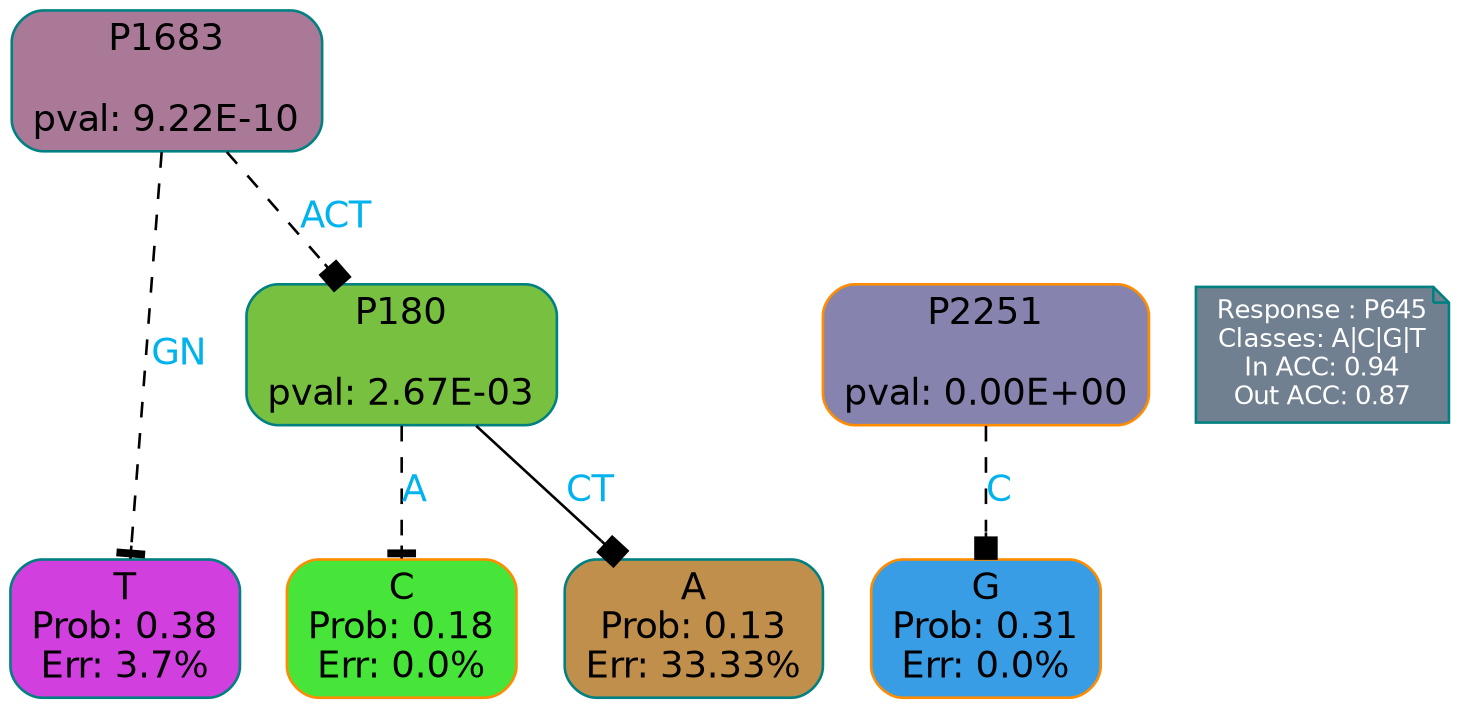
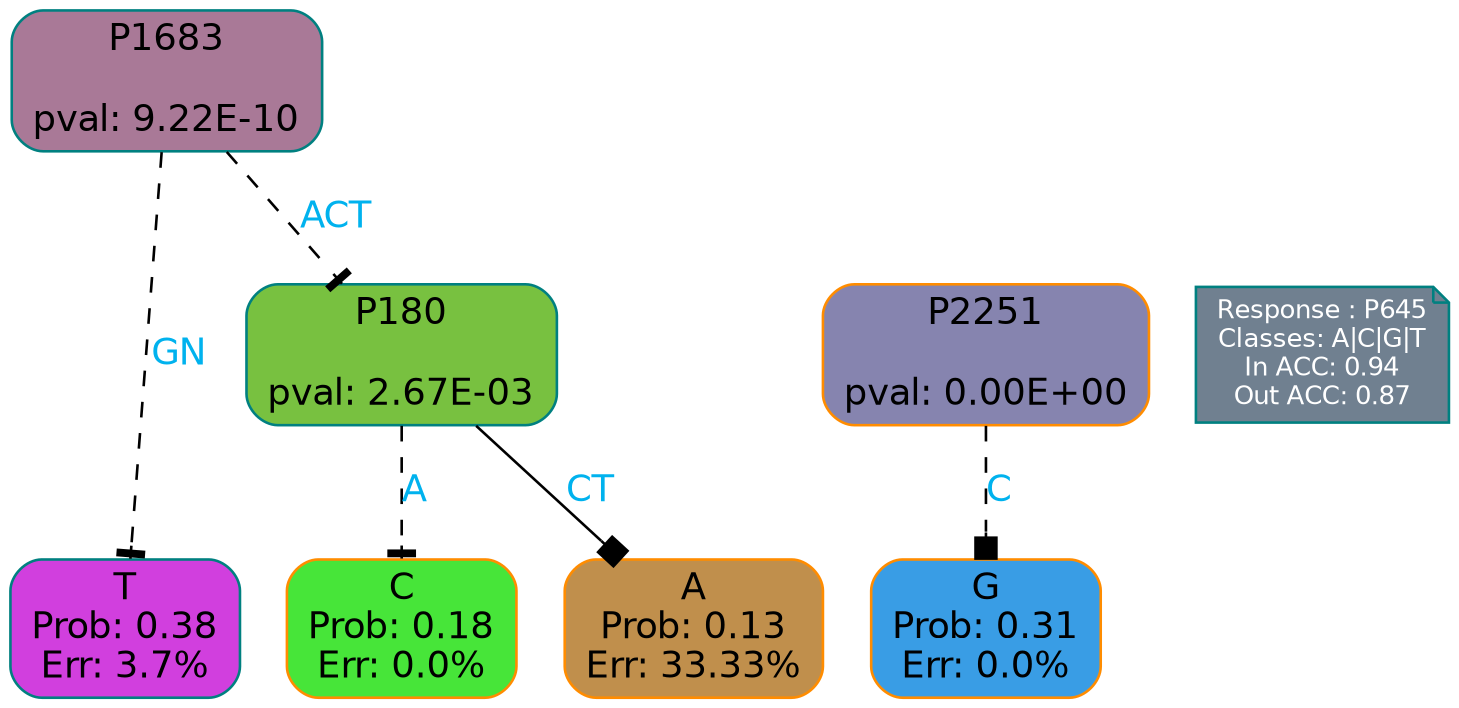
edge "P1683 pval: 9.22E-10" -> "P180 pval: 2.67E-03": arrowhead box -> tee
node "A Prob: 0.13 Err: 33.33%": color teal -> darkorange
